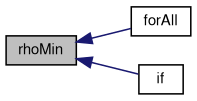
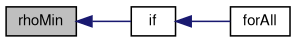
edge "forAll" -> "rhoMin": now "forAll" -> "if"
